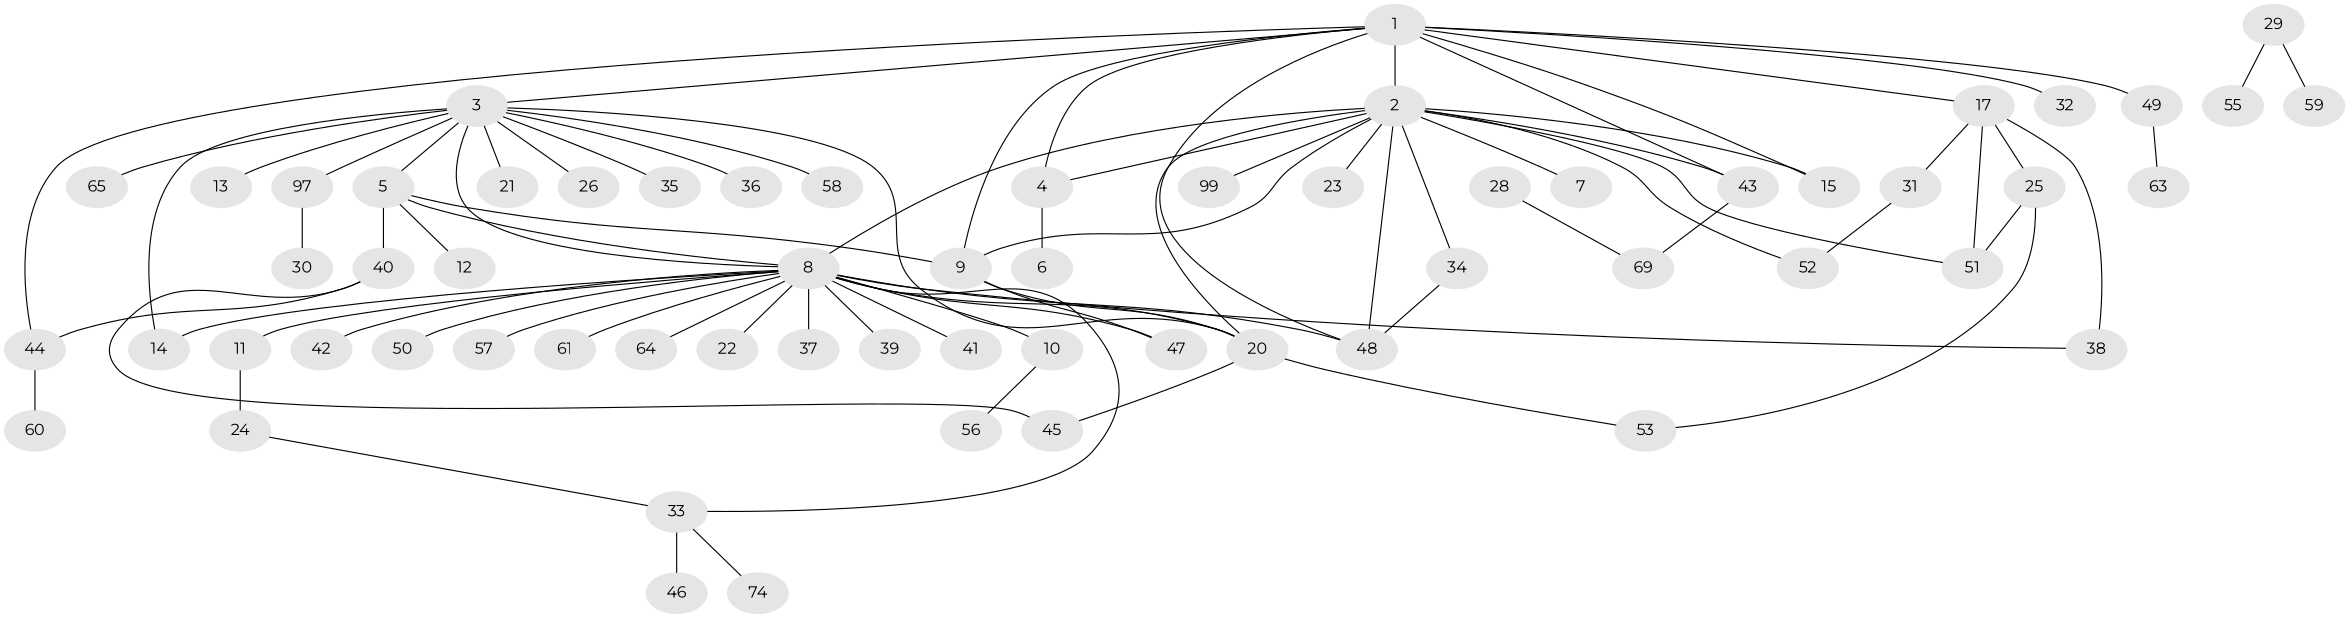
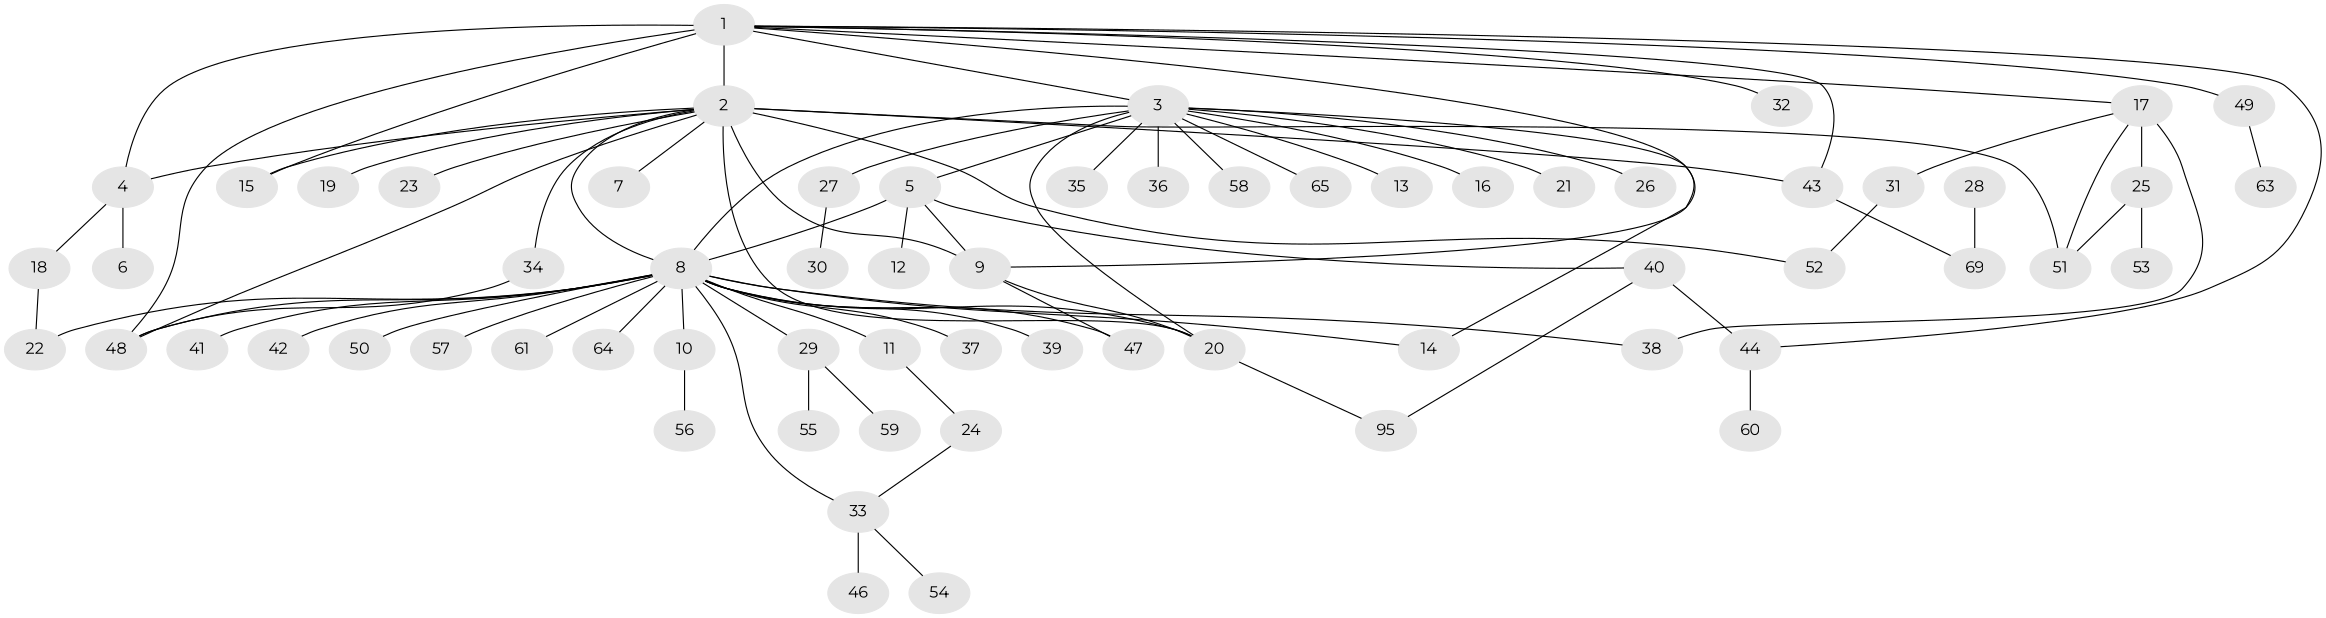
node "97": label "97" -> "27"
node "99": label "99" -> "19"
node "16": added
node "18": added
edge "8" -- "29": added
edge "20" -- "53": removed
node "45": label "45" -> "95"
node "74": label "74" -> "54"
